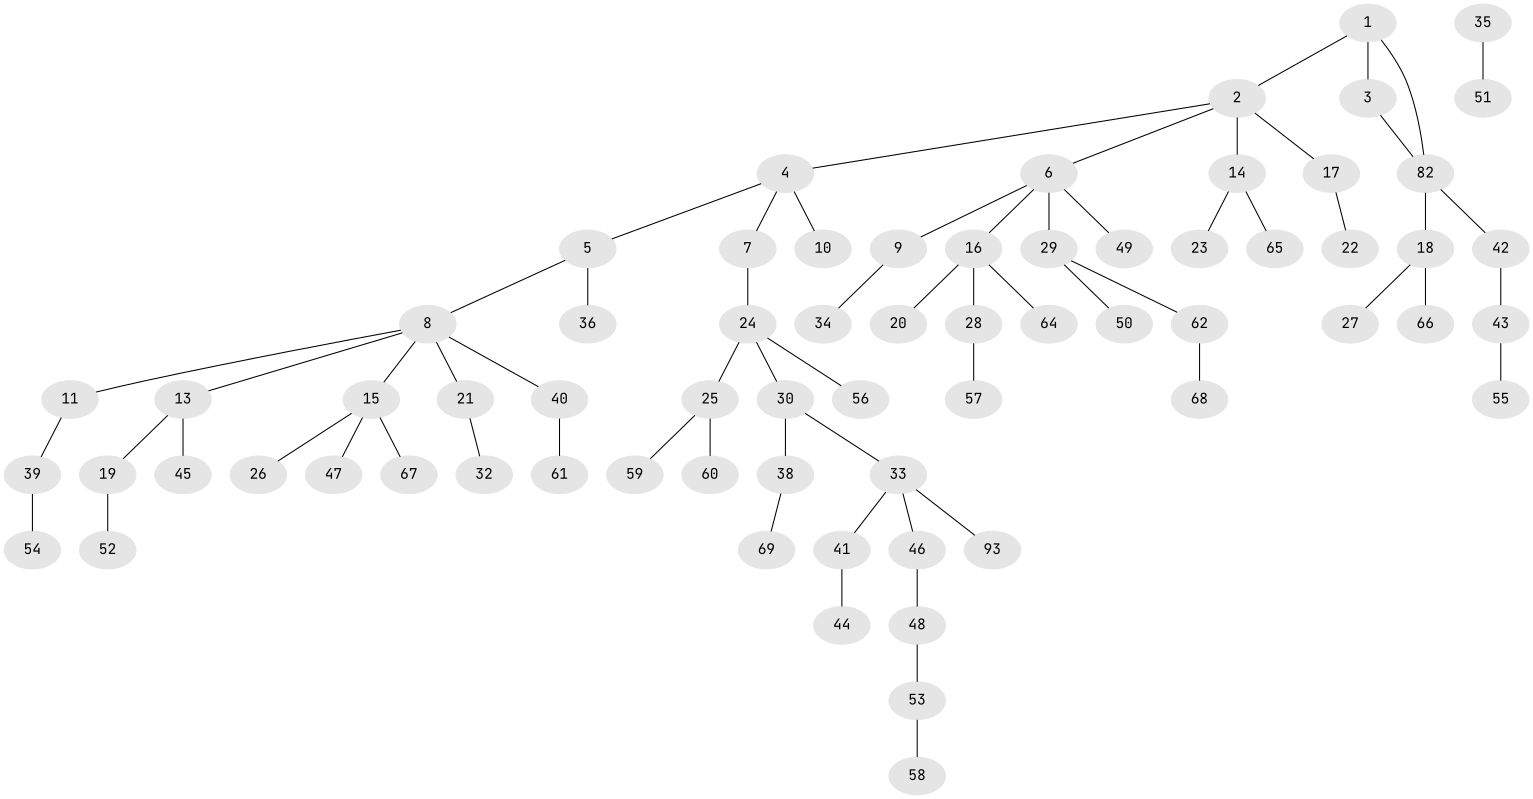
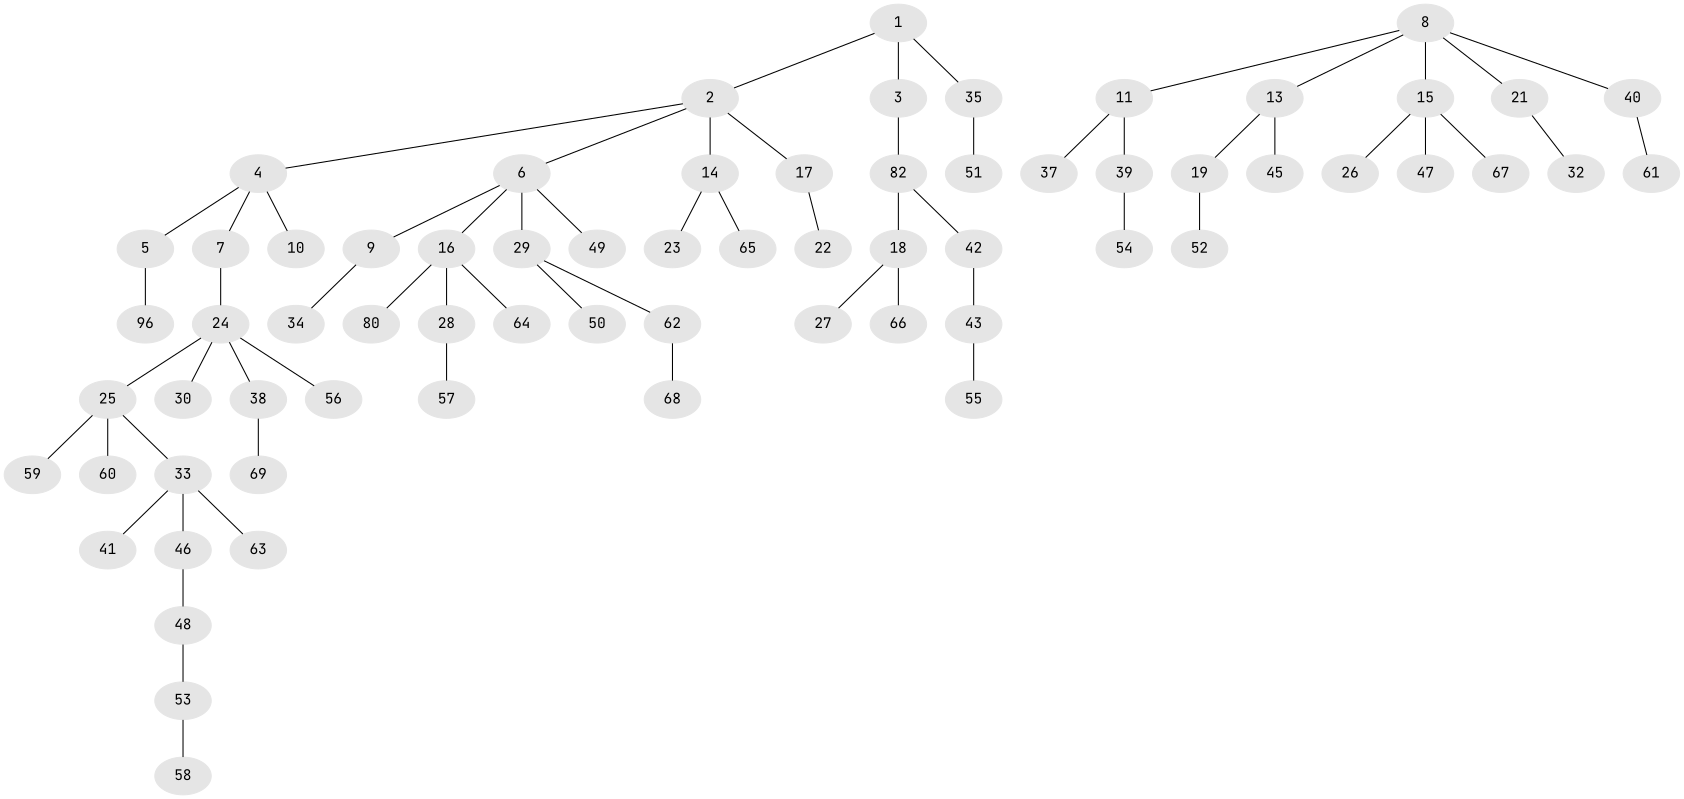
edge "1" -- "82": now "1" -- "35"
node "37": added
edge "5" -- "8": removed
node "36": label "36" -> "96"
node "20": label "20" -> "80"
edge "30" -- "38": now "24" -- "38"
edge "30" -- "33": now "25" -- "33"
node "93": label "93" -> "63"
node "44": removed
